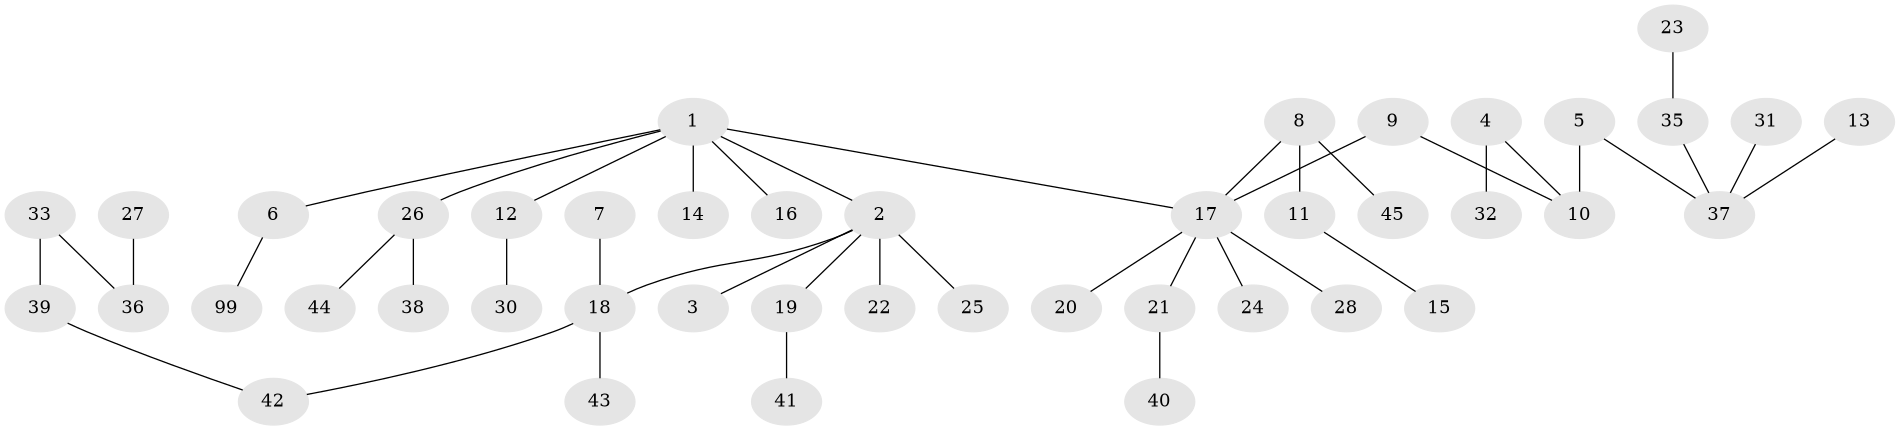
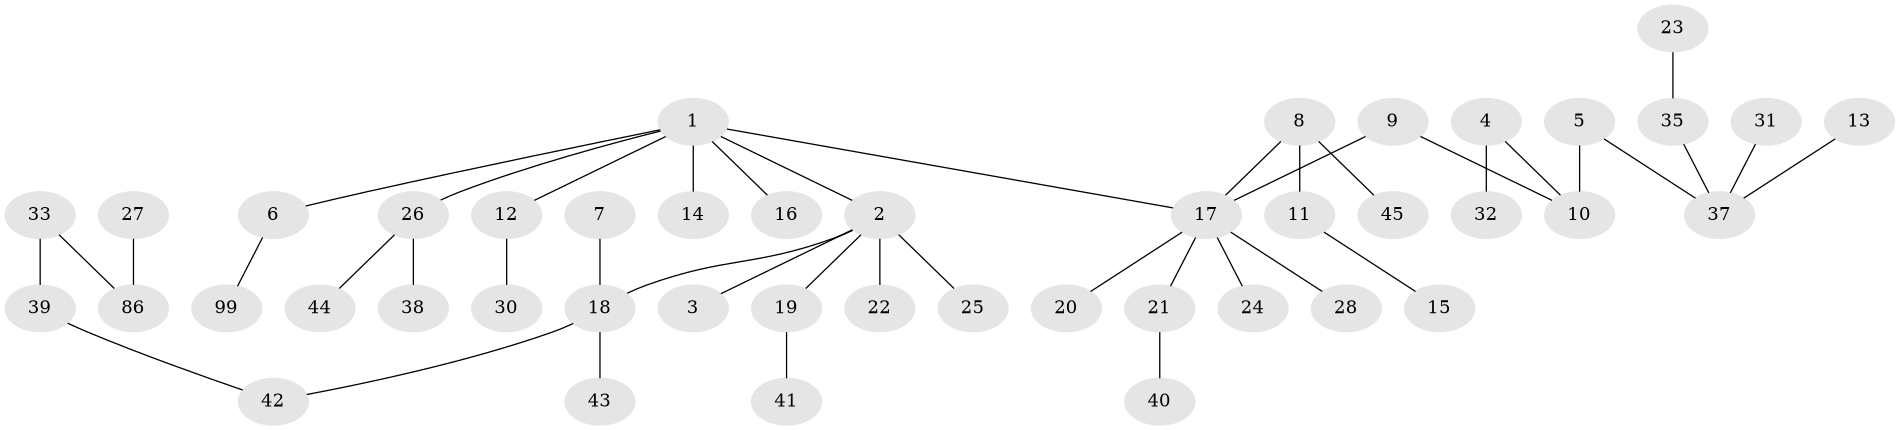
node "36": label "36" -> "86"
